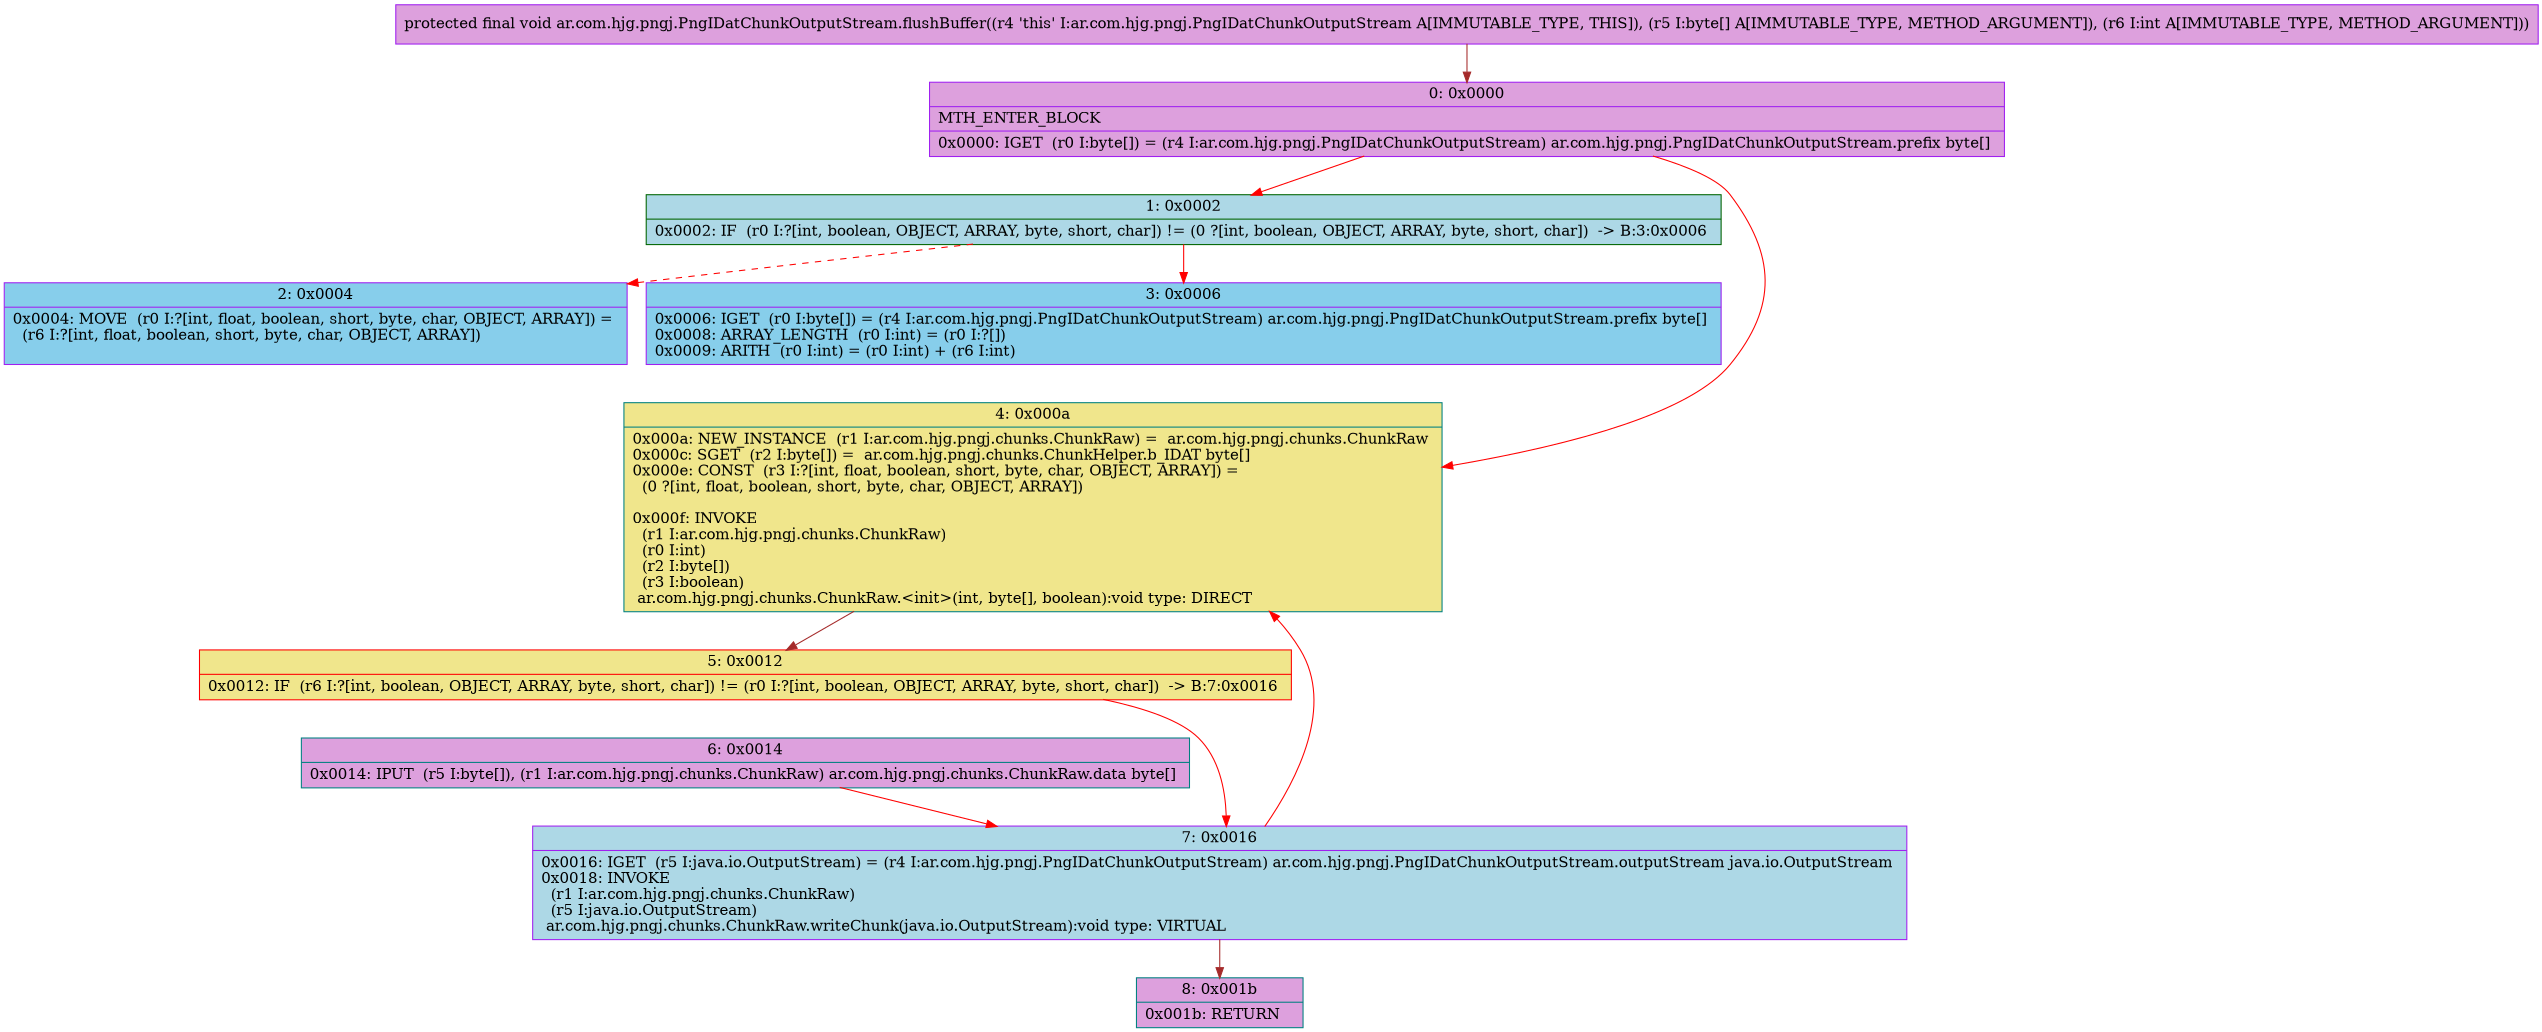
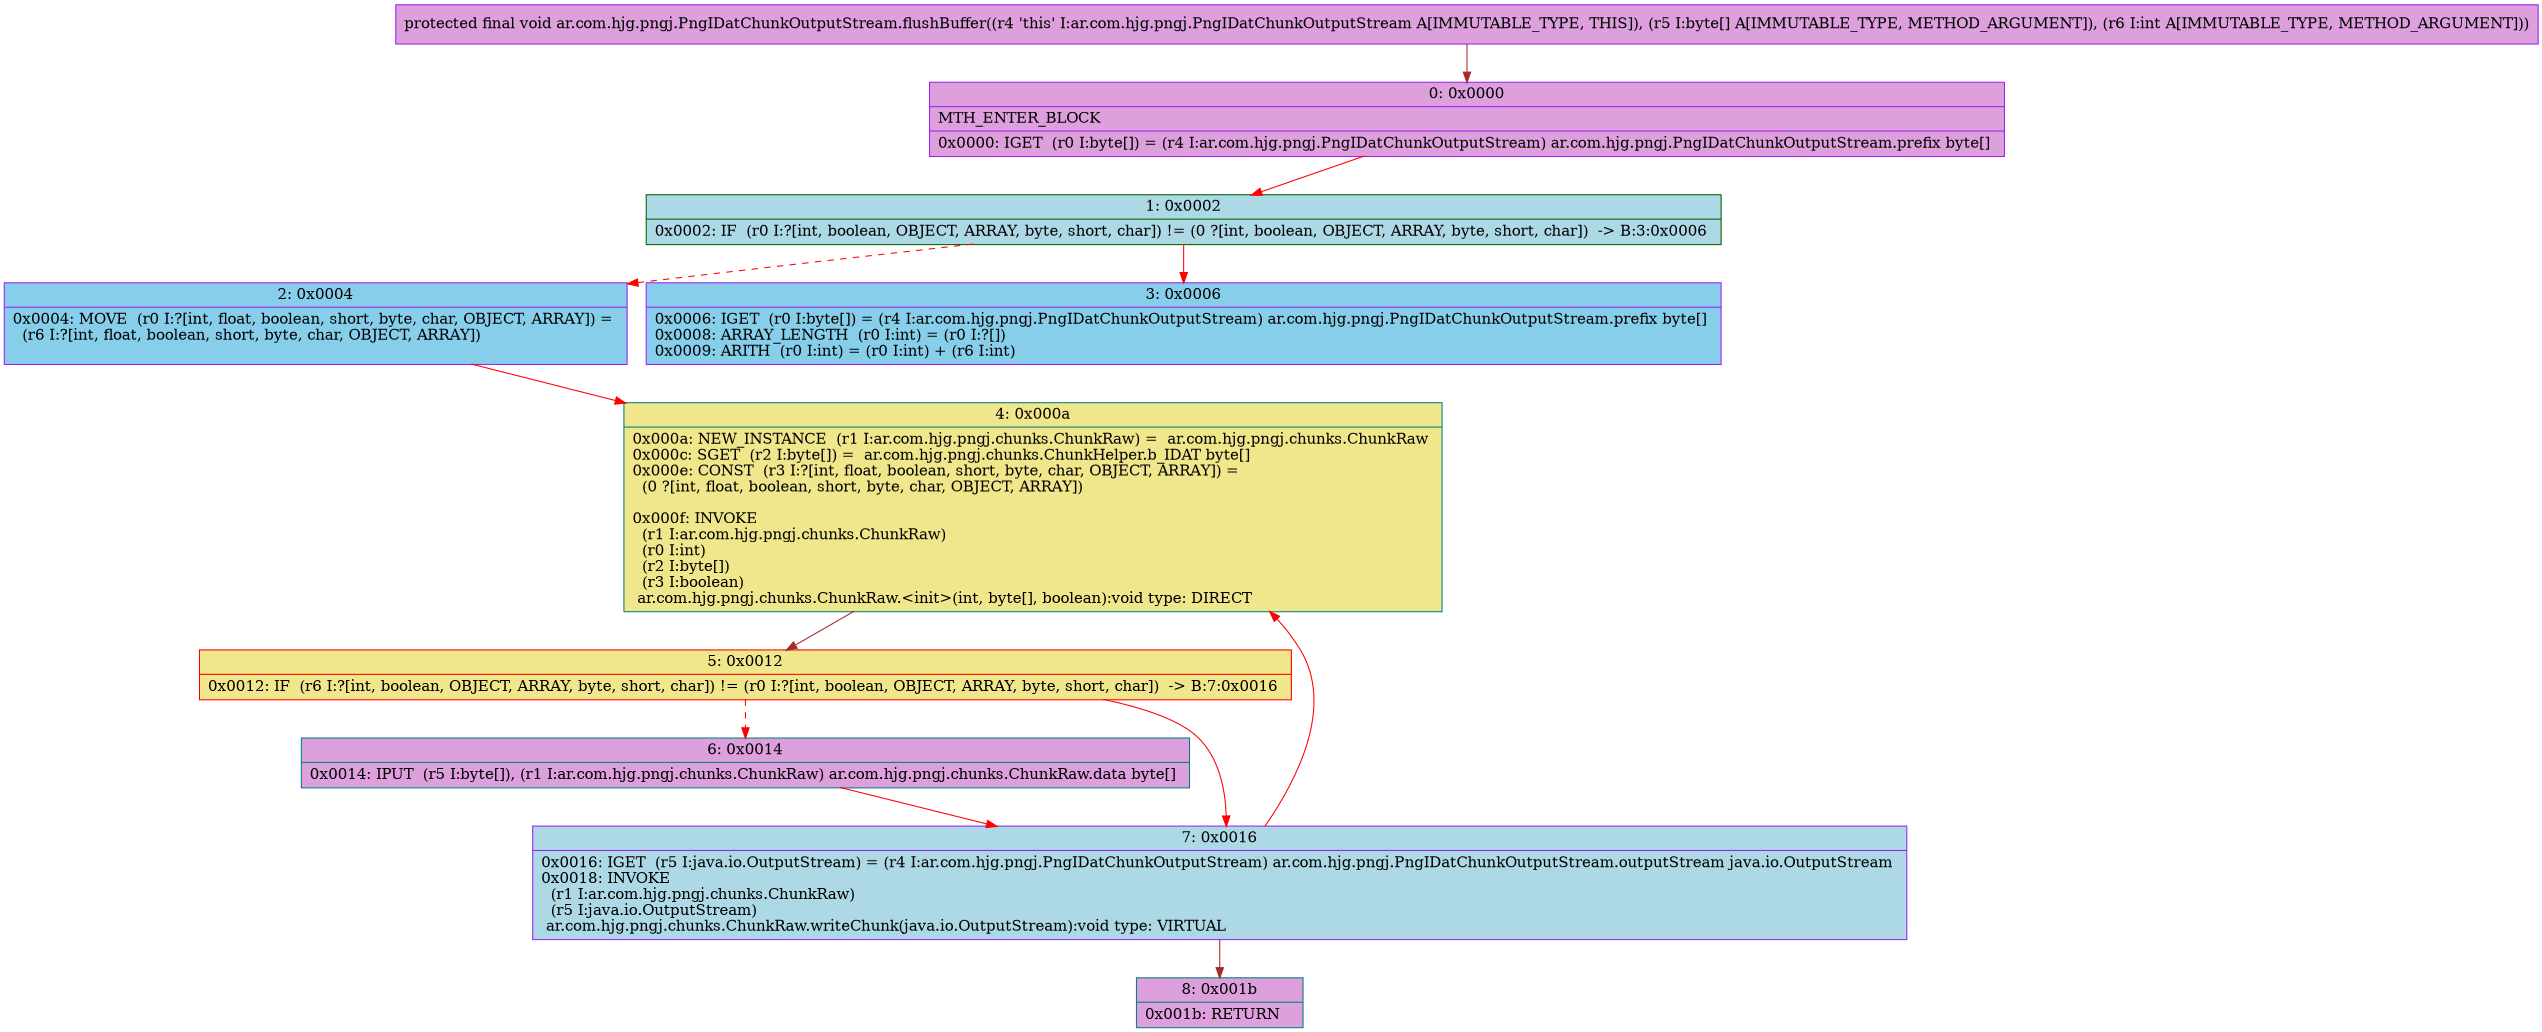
edge "0: 0x0000" -> "4: 0x000a": now "2: 0x0004" -> "4: 0x000a"
edge "5: 0x0012" -> "6: 0x0014": added
